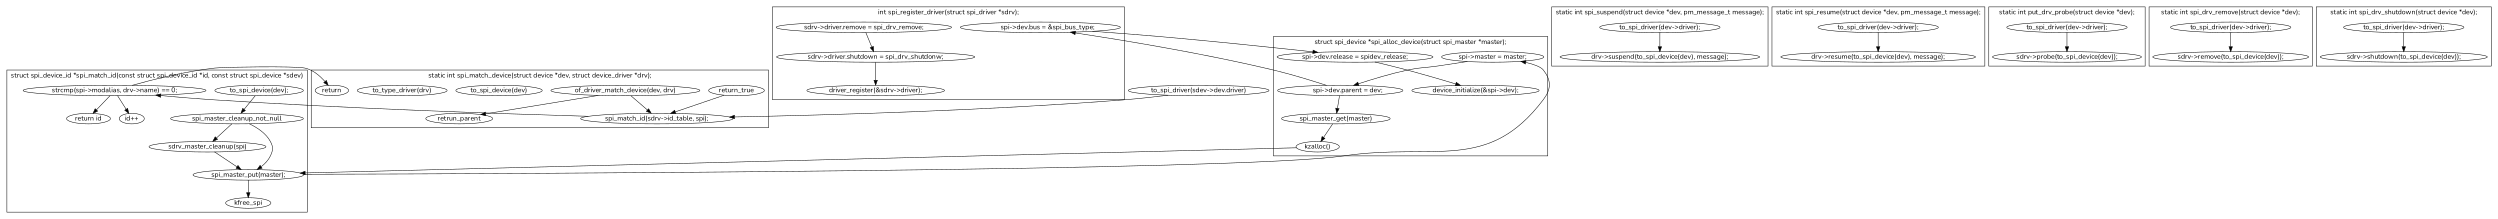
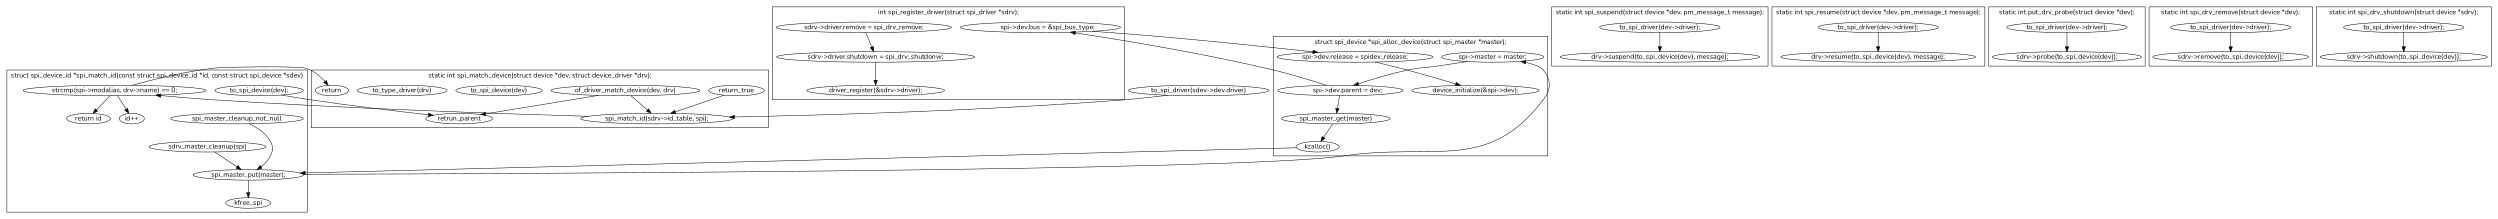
cluster "static int spi_drv_shutdown(struct device *dev);": label "static int spi_drv_shutdown(struct device *dev);" -> "static int spi_drv_shutdown(struct device *sdrv);"
edge "to_spi_device(dev);" -> "spi_master_cleanup_not_null": now "to_spi_device(dev);" -> "retrun_parent"
edge "spi_master_cleanup_not_null" -> "sdrv_master_cleanup(spi)": removed
